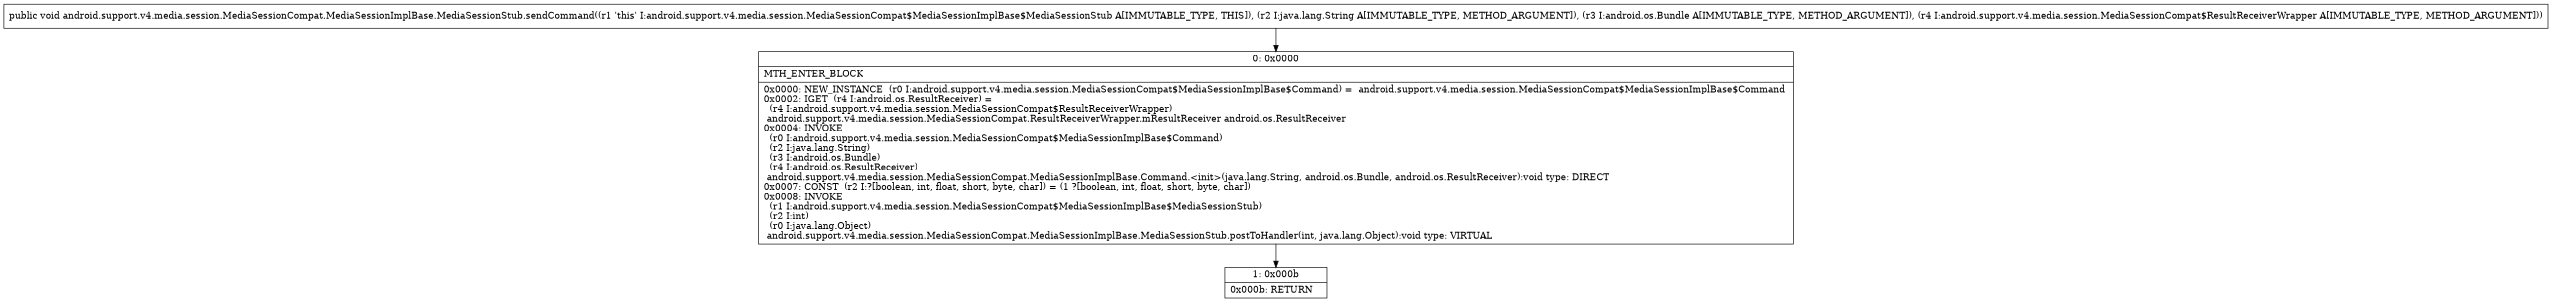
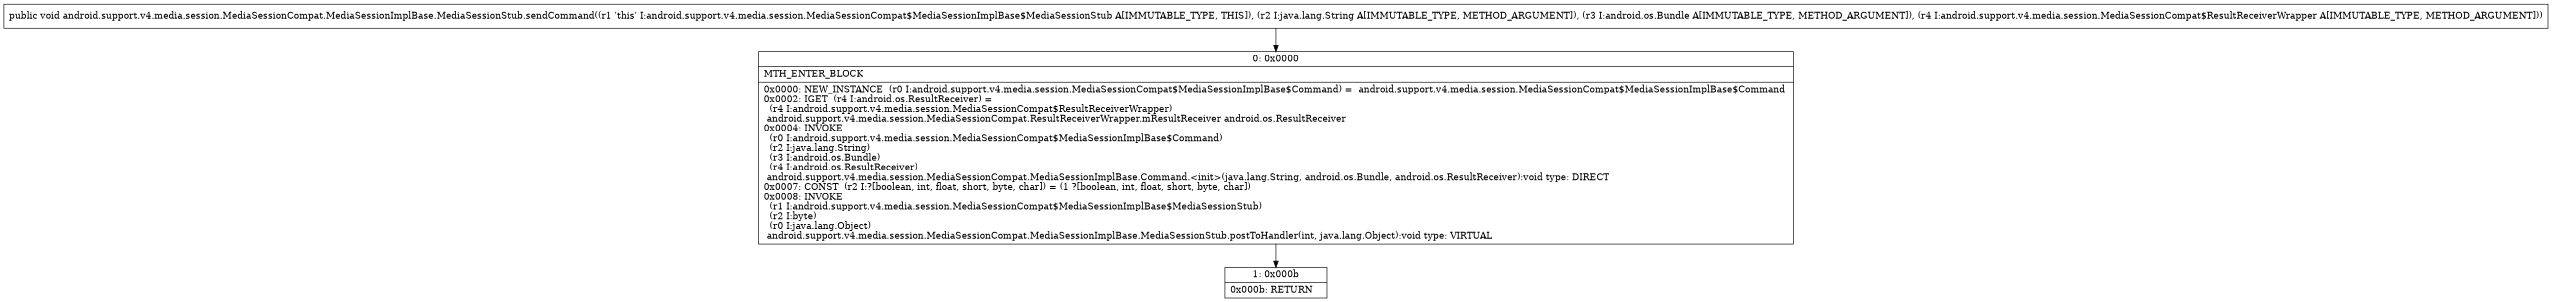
node "0: 0x0000": text "(r2 I:int)" -> "(r2 I:byte)"
